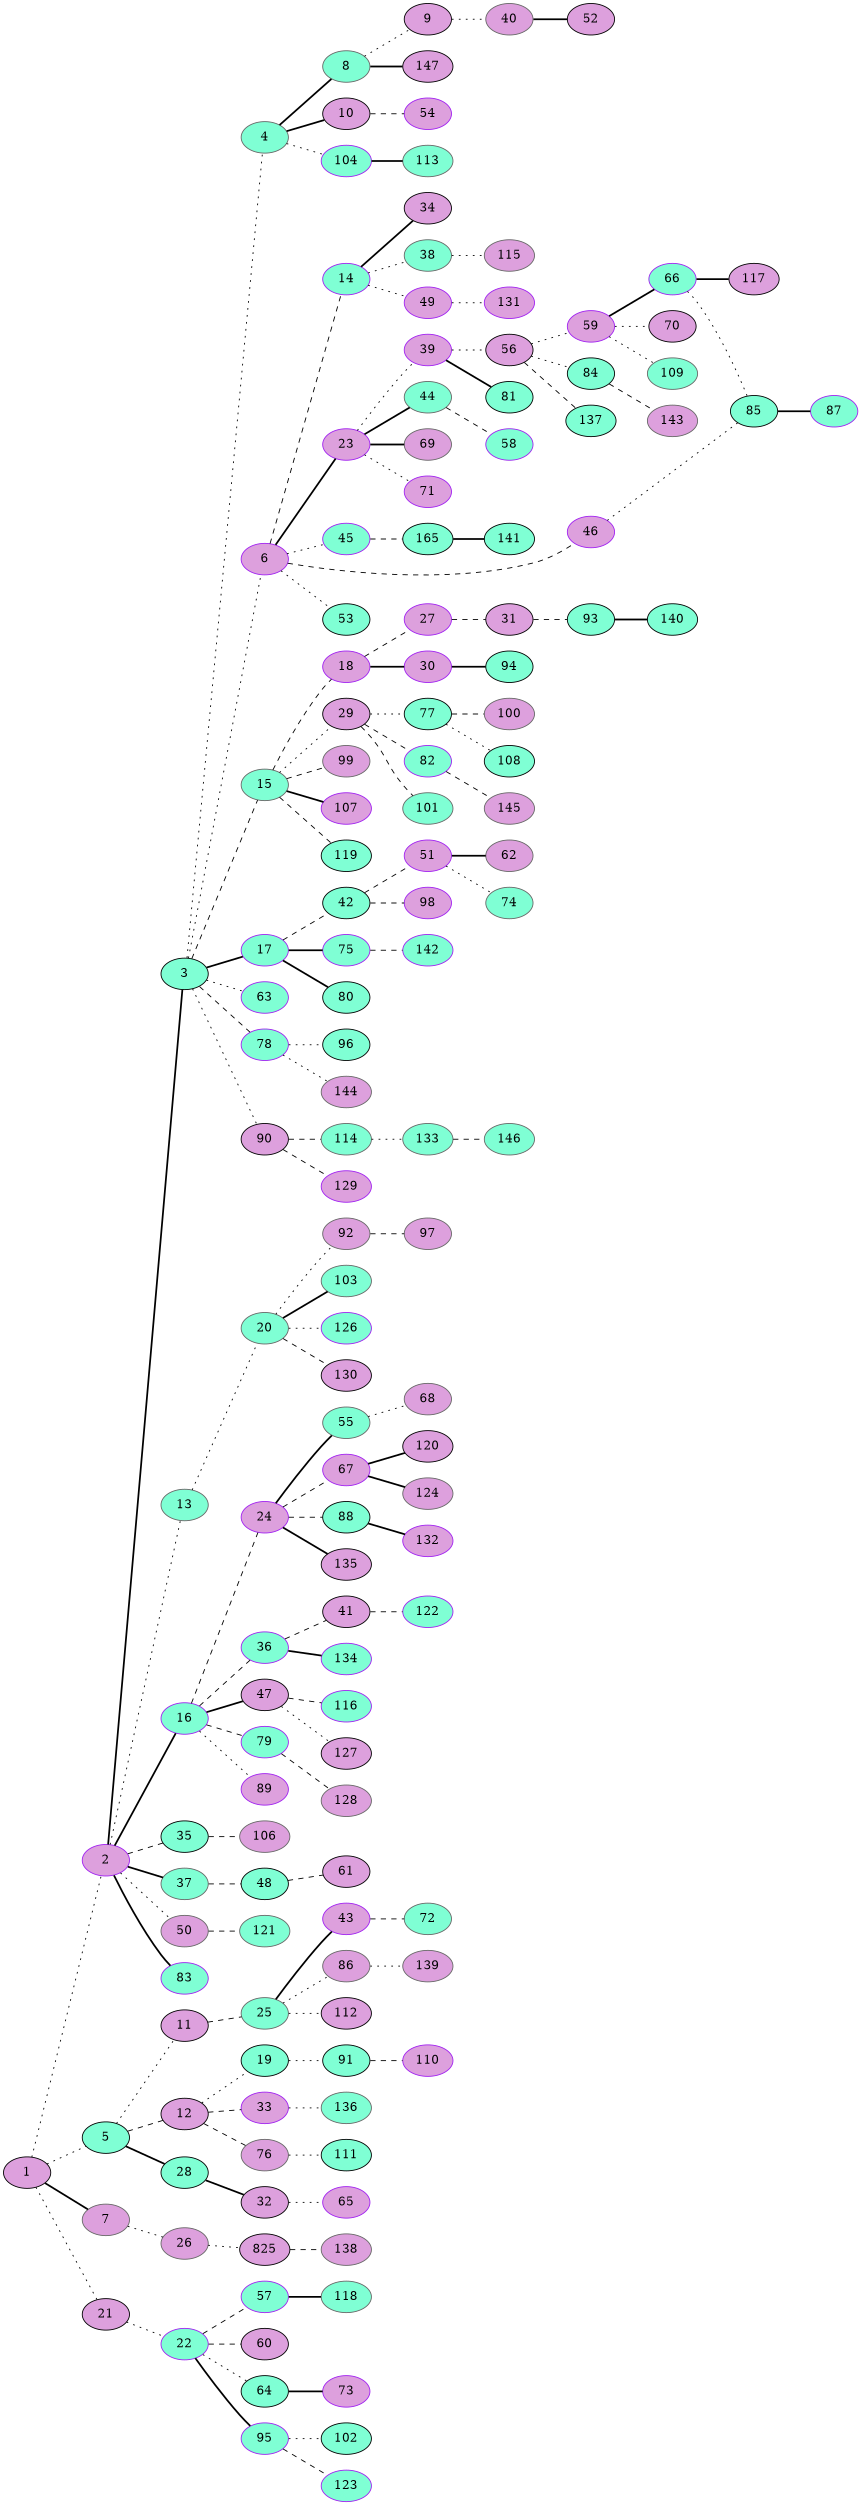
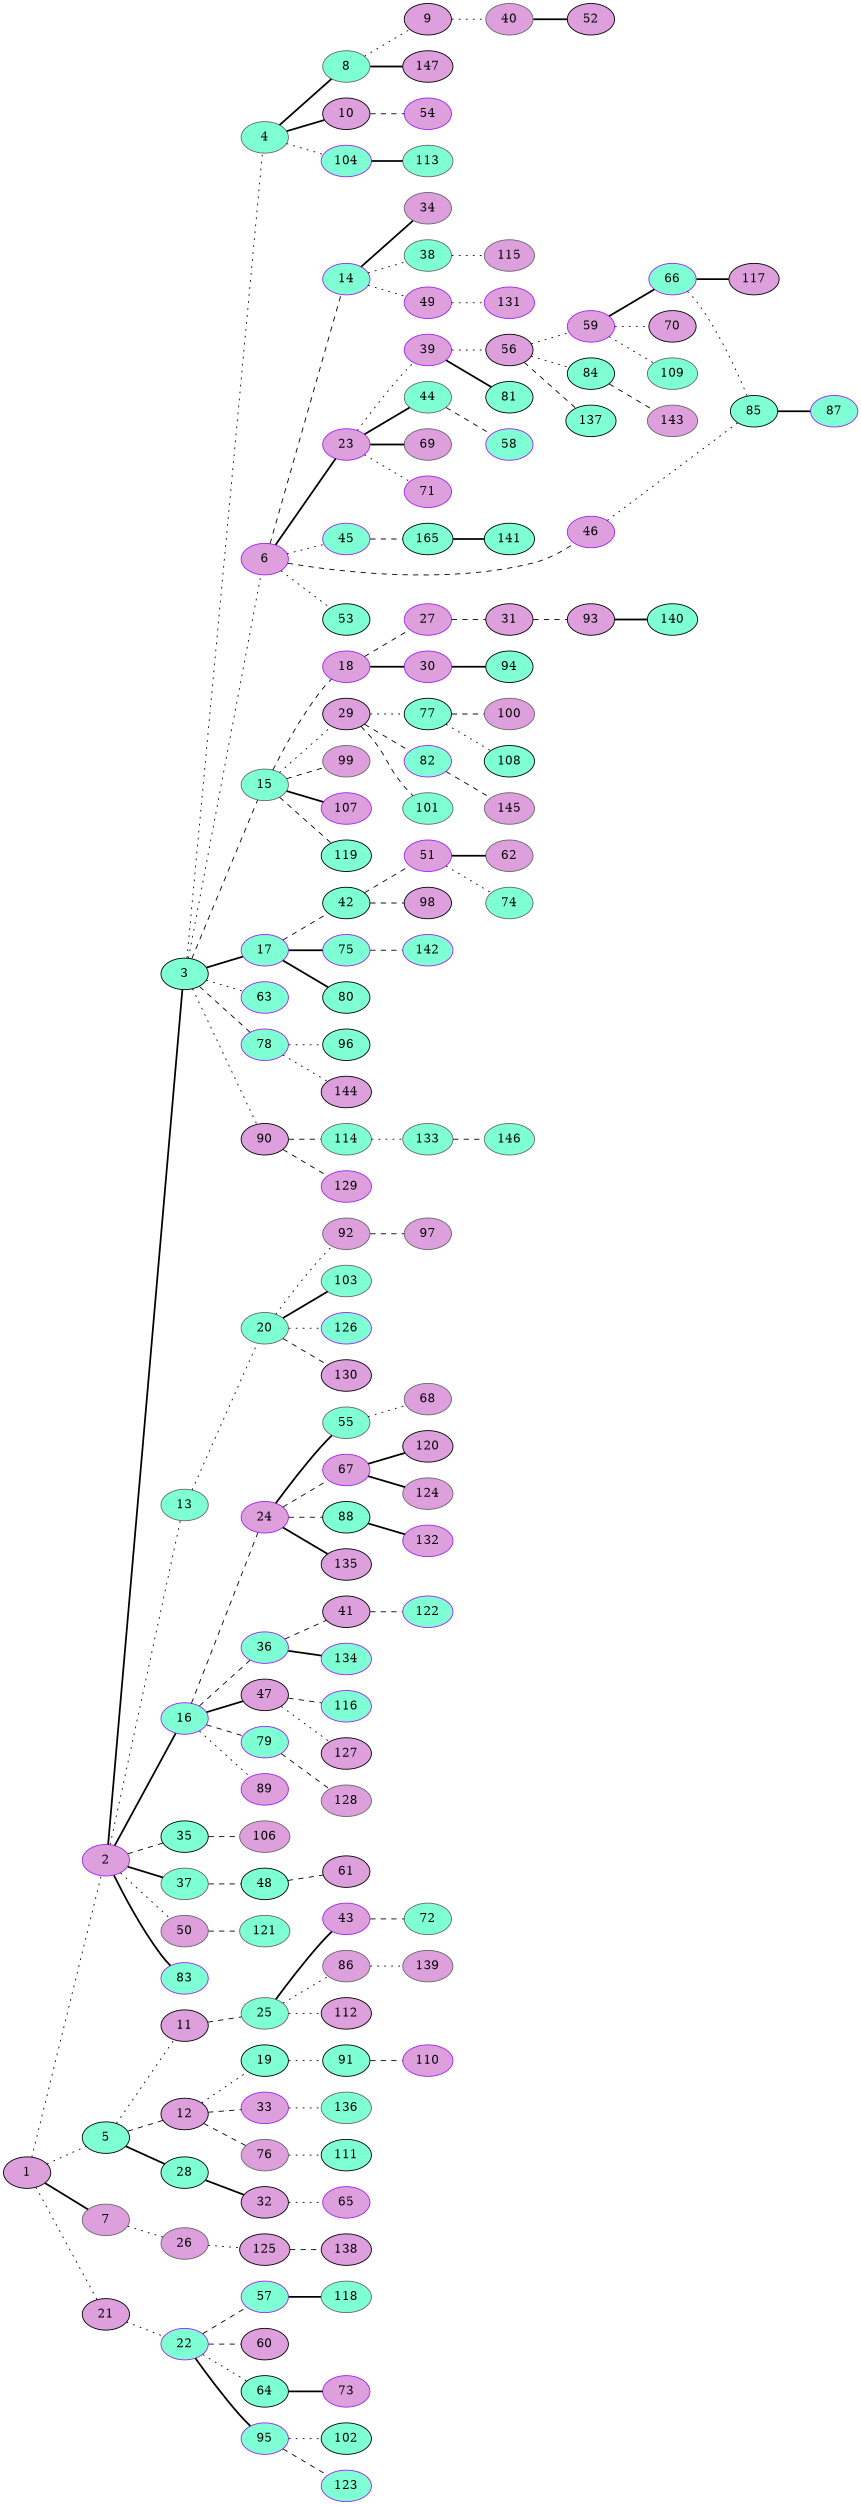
node "34": color black -> gray40
node "93": fillcolor aquamarine -> plum
node "98": color purple -> black
node "144": color gray40 -> black
node "825": label "825" -> "125"
node "138": color gray40 -> black
